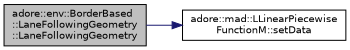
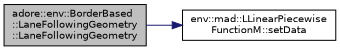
node "adore::mad::LLinearPiecewise FunctionM::setData": label "adore::mad::LLinearPiecewise FunctionM::setData" -> "env::mad::LLinearPiecewise FunctionM::setData"
